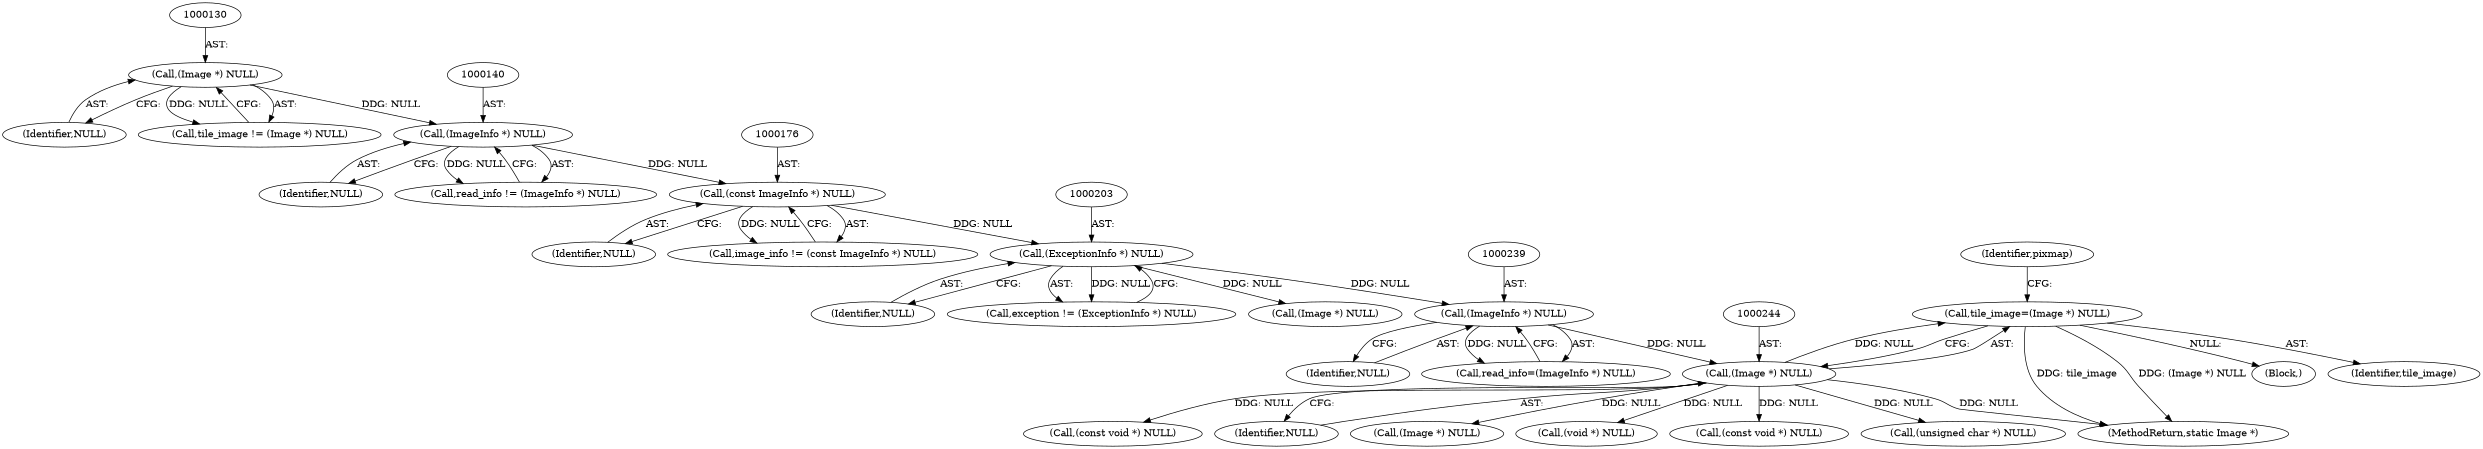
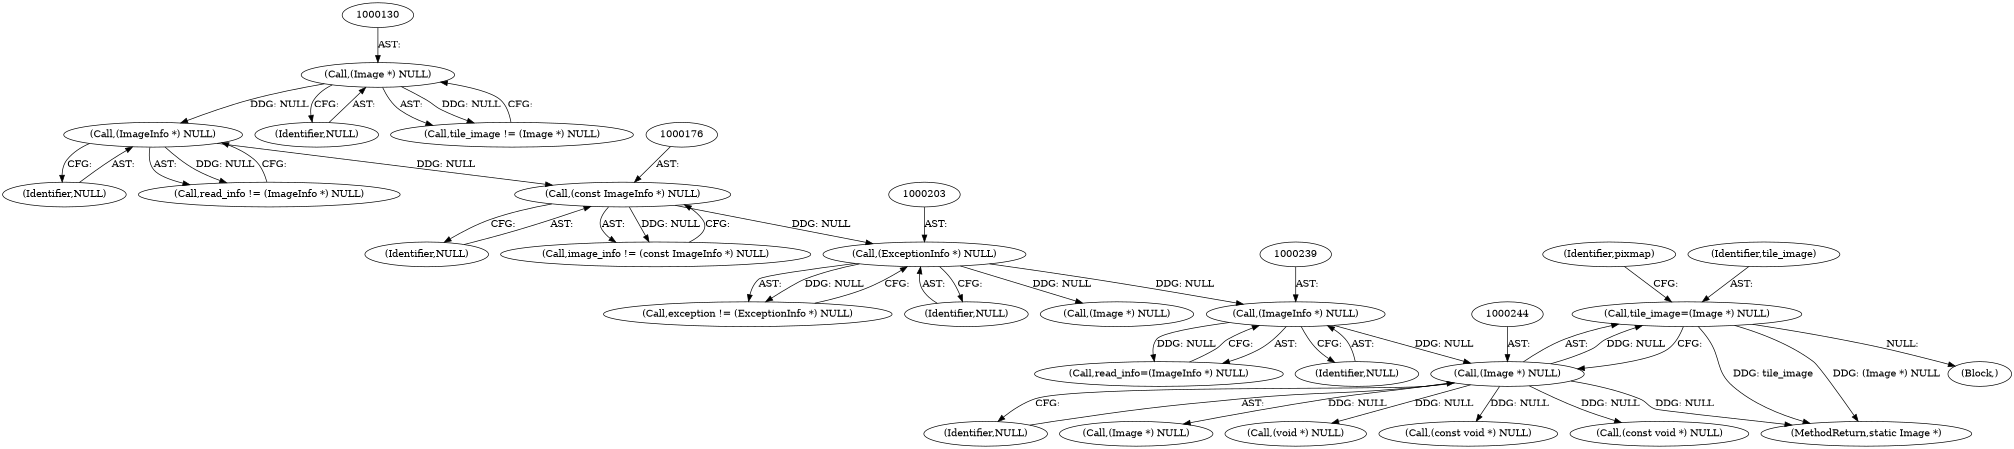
node "1000140": removed
edge "(Call,tile_image=(Image *) NULL)" -> "(Identifier,tile_image)": reversed
node "(Call,(unsigned char *) NULL)": removed
